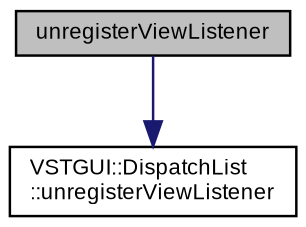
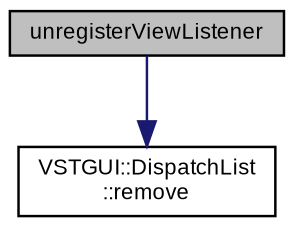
node "VSTGUI::DispatchList ::unregisterViewListener": label "VSTGUI::DispatchList ::unregisterViewListener" -> "VSTGUI::DispatchList ::remove"
